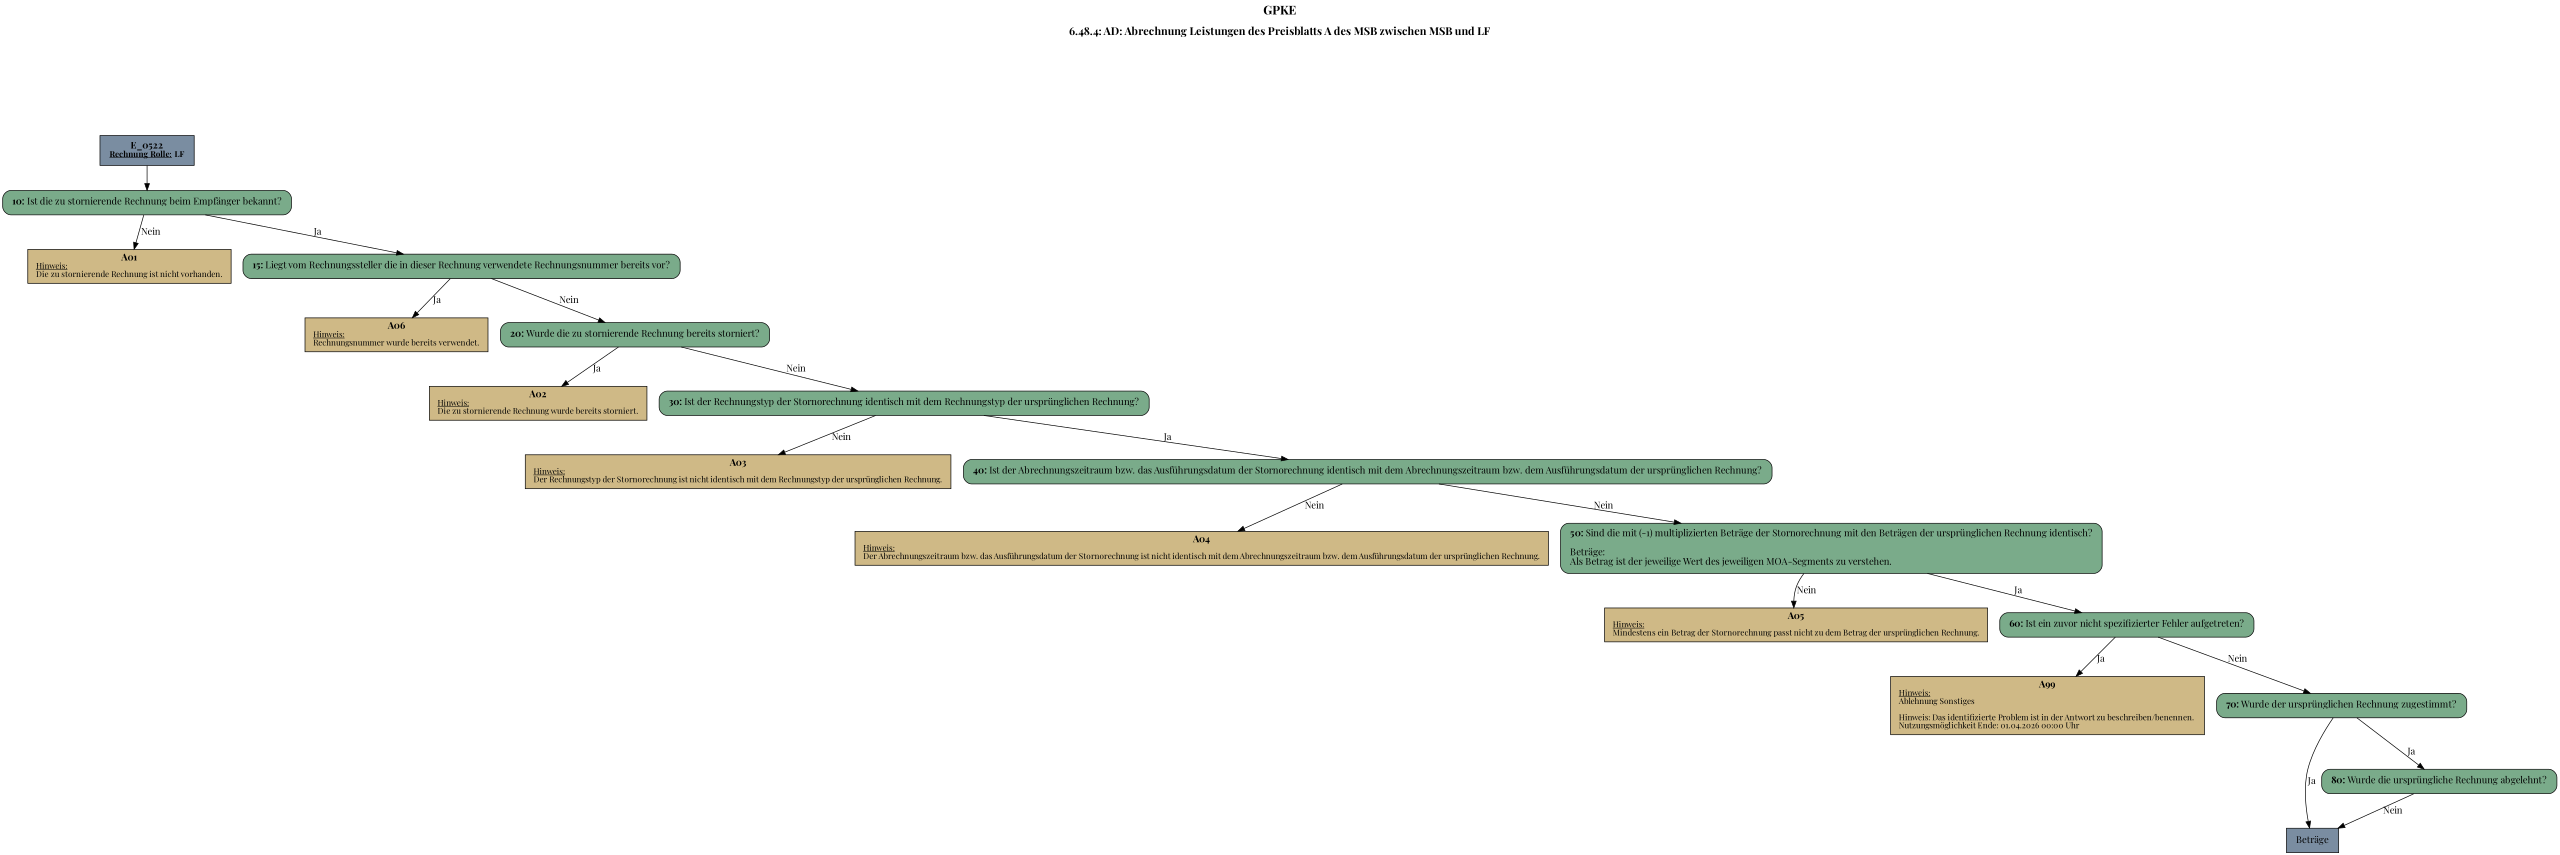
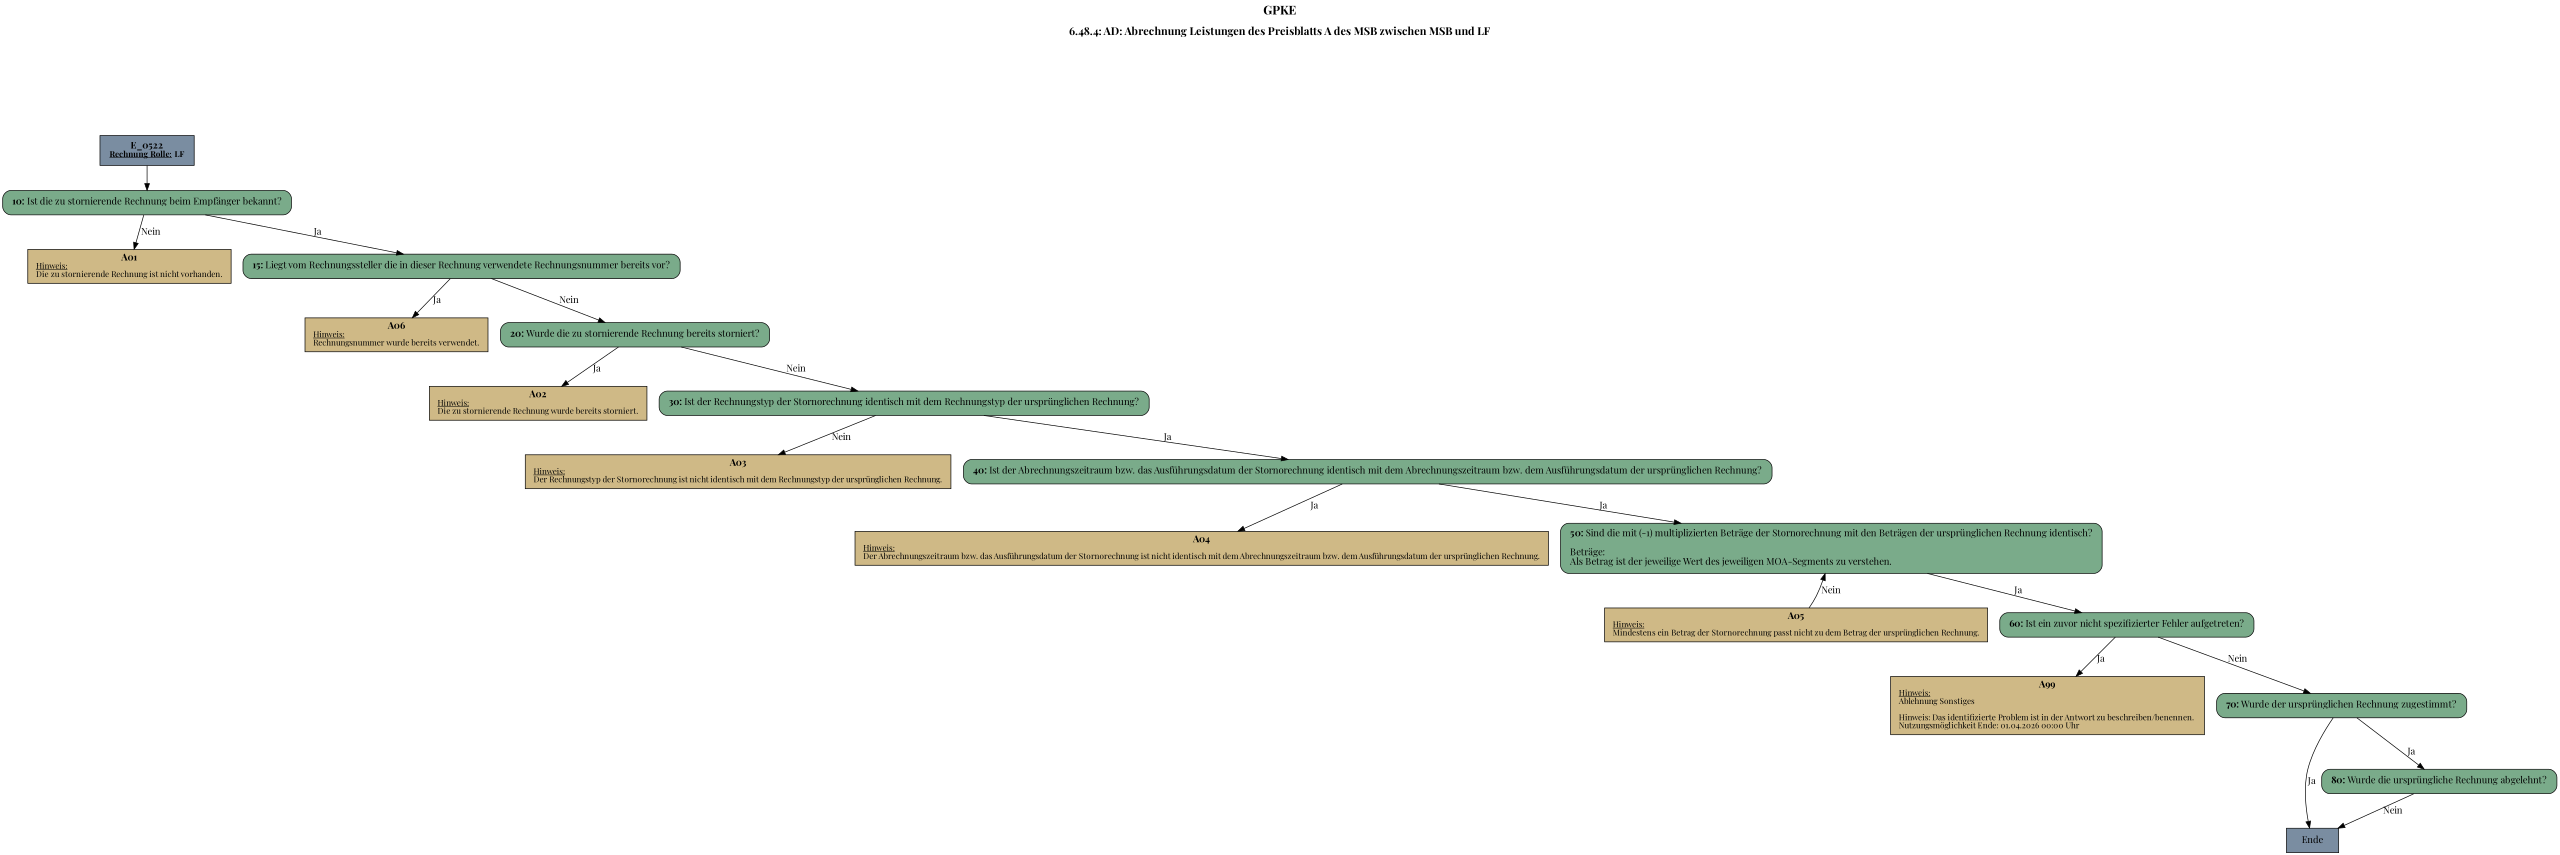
edge "40:" -> "A04": label "Nein" -> "Ja"
edge "40:" -> "50:": label "Nein" -> "Ja"
edge "50:" -> "A05": reversed
node "Beträge": label "Beträge" -> "Ende"
